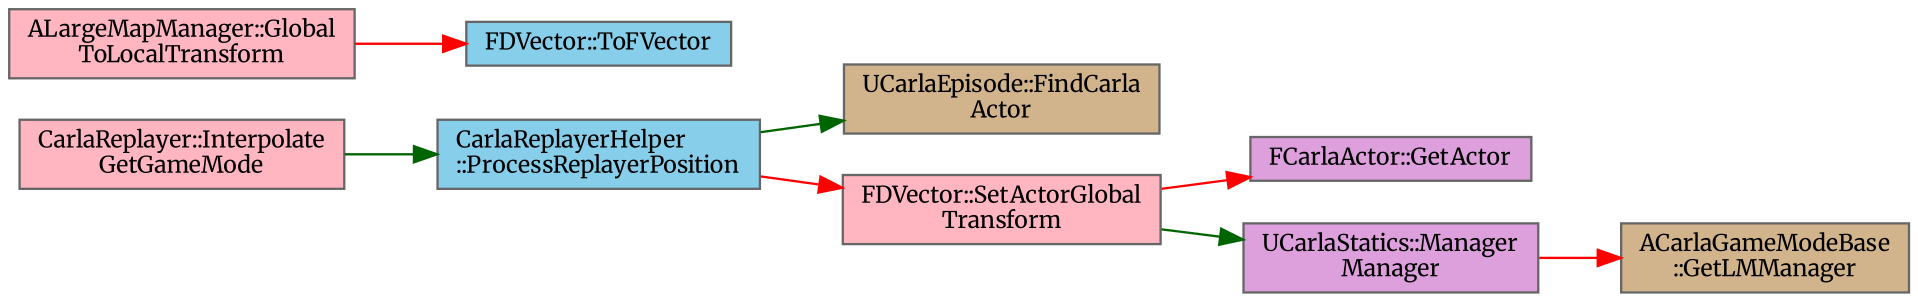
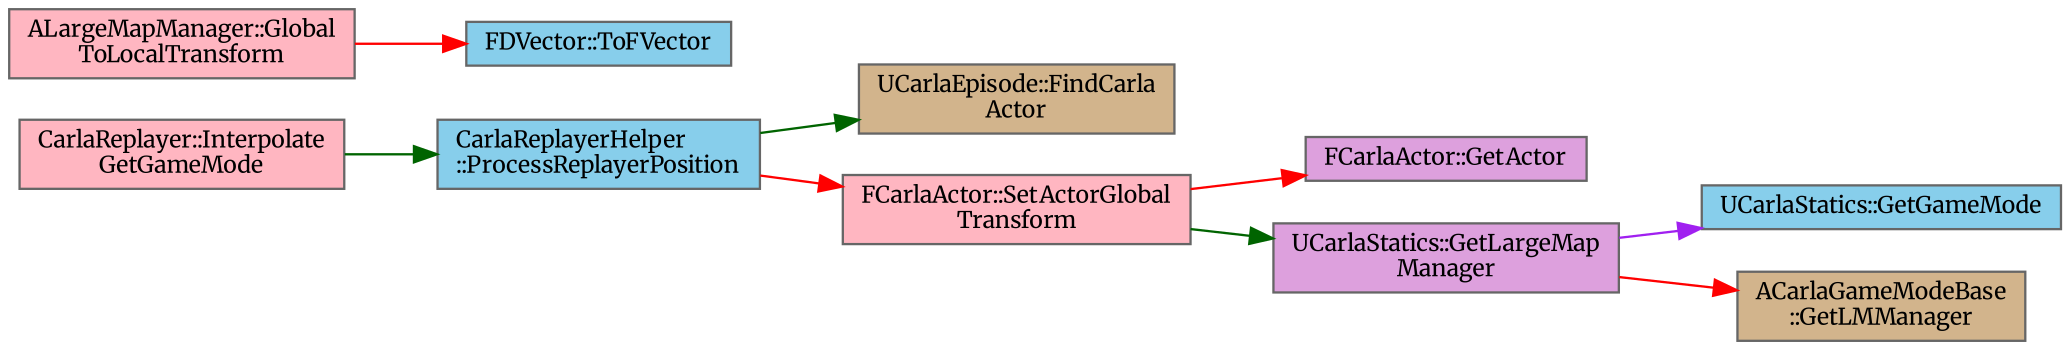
node "UCarlaStatics::GetGameMode": added
node "FDVector::SetActorGlobal Transform": label "FDVector::SetActorGlobal Transform" -> "FCarlaActor::SetActorGlobal Transform"
node "UCarlaStatics::Manager Manager": label "UCarlaStatics::Manager Manager" -> "UCarlaStatics::GetLargeMap Manager"
